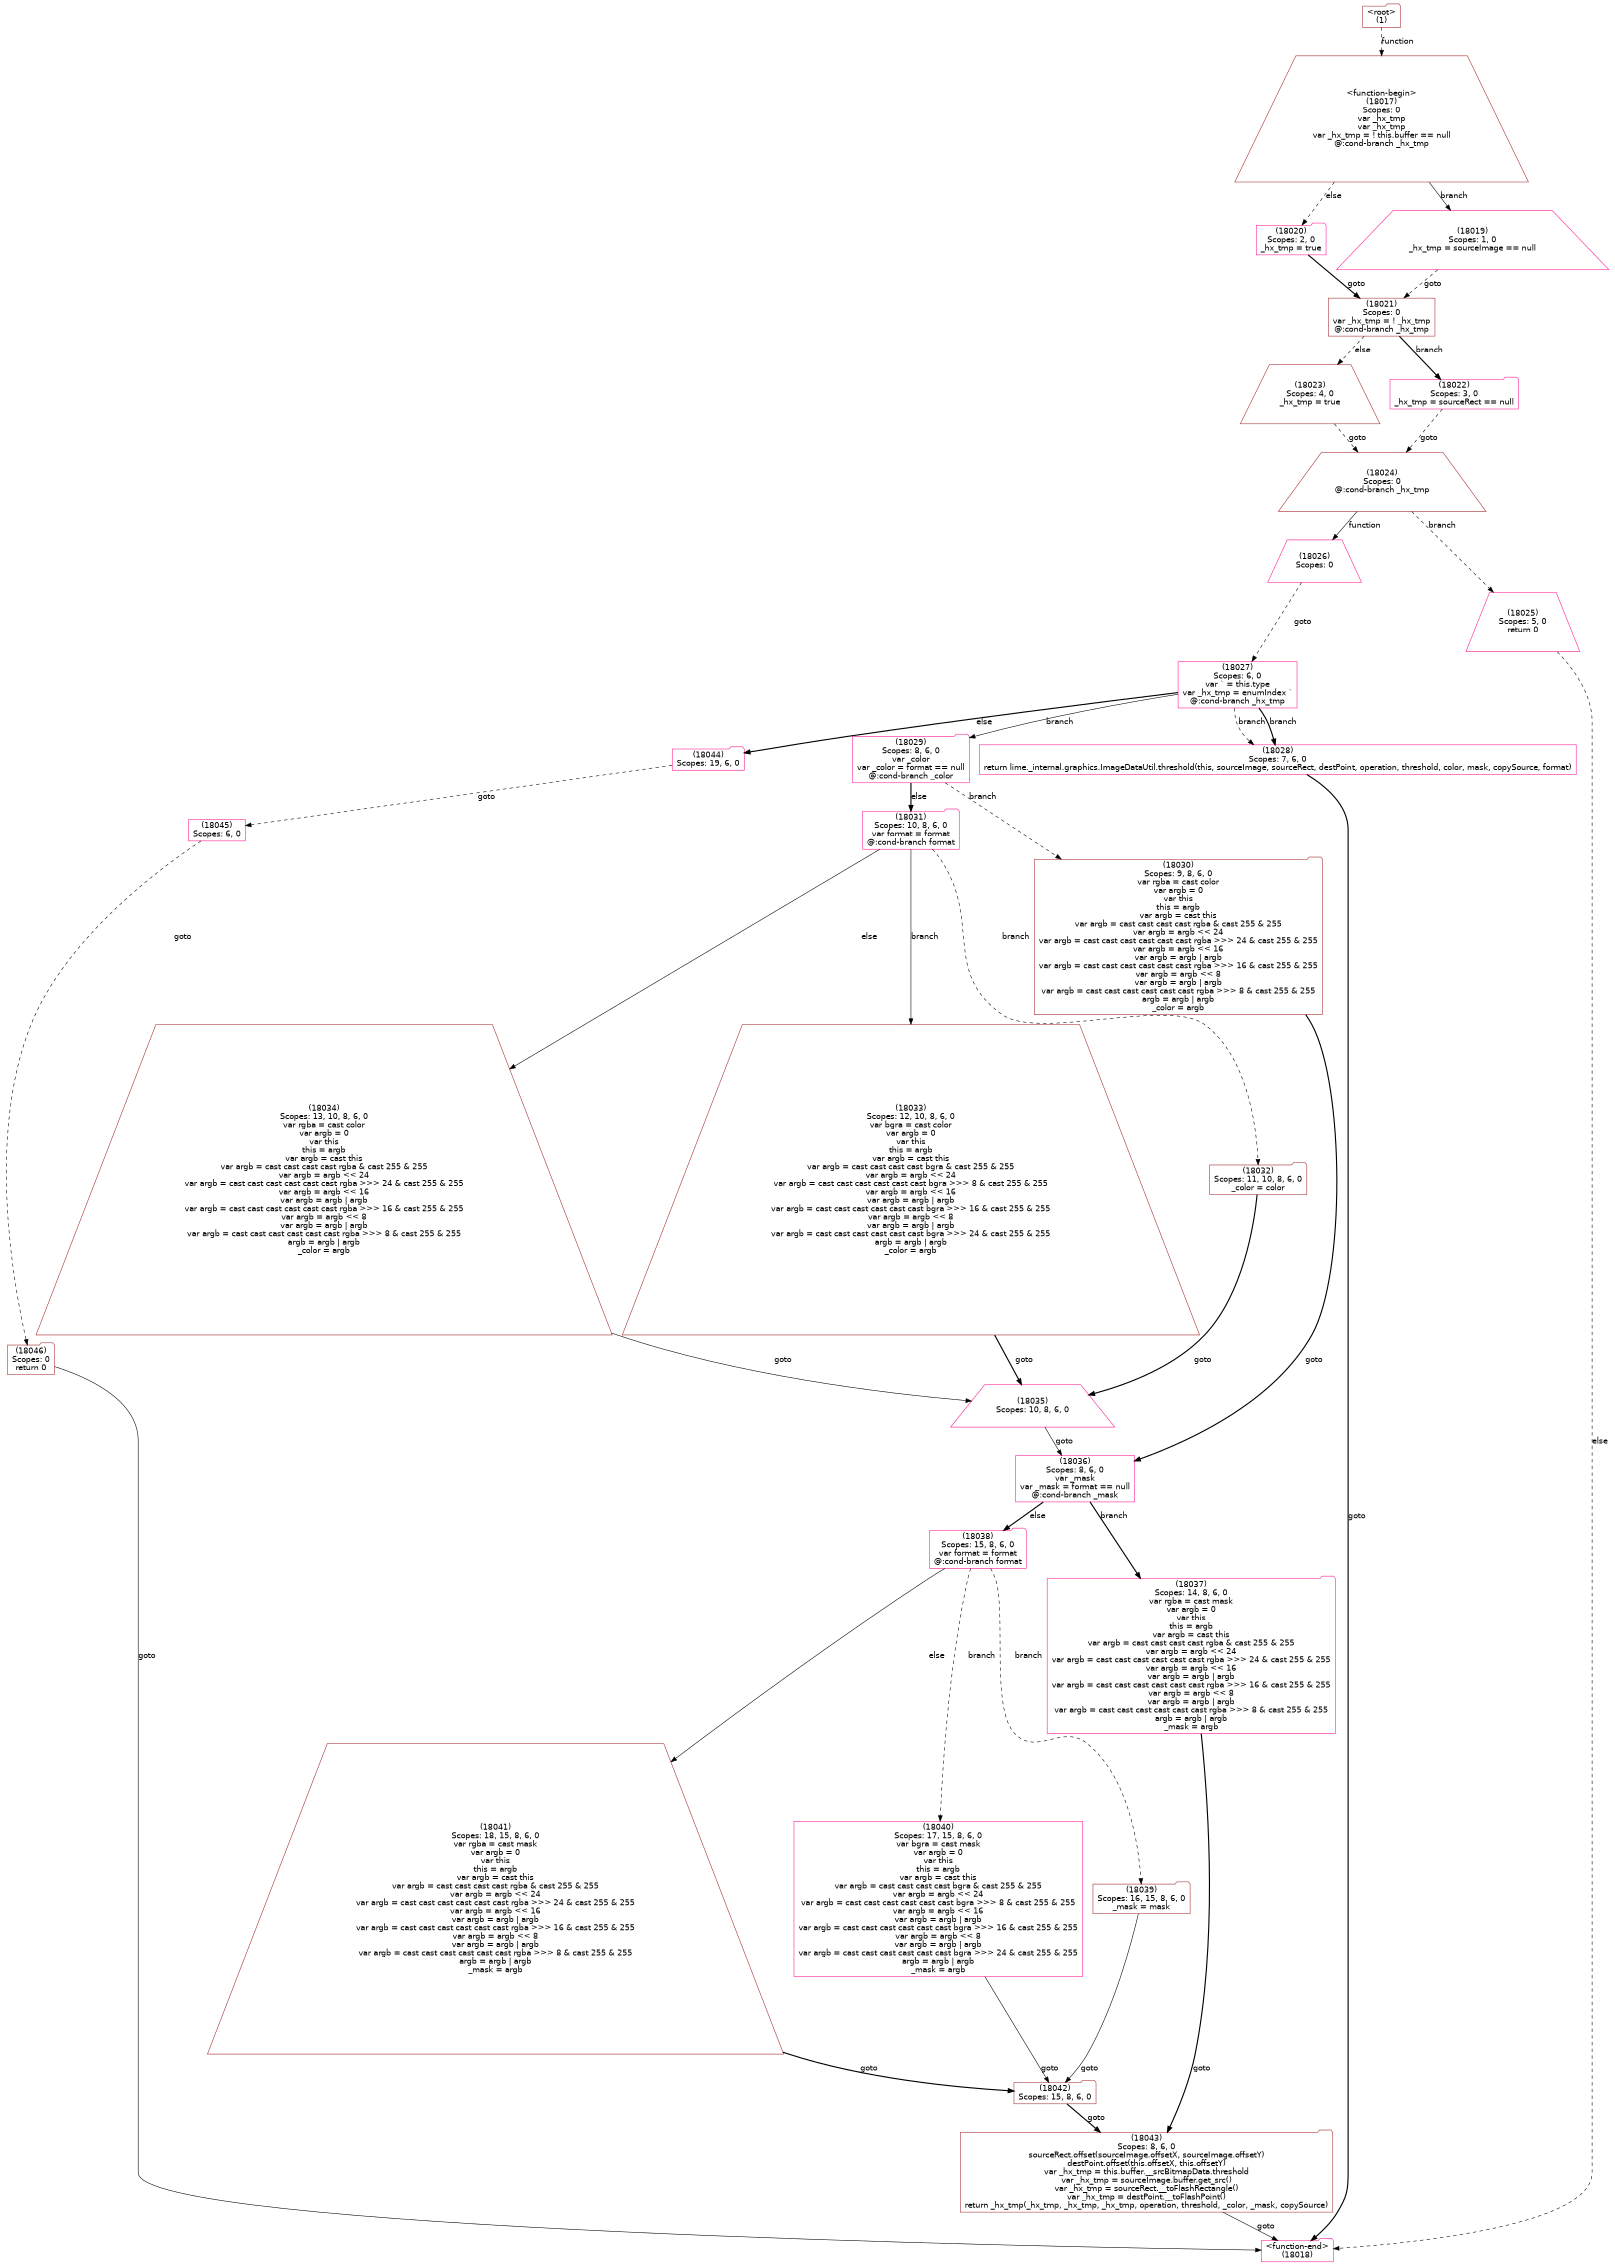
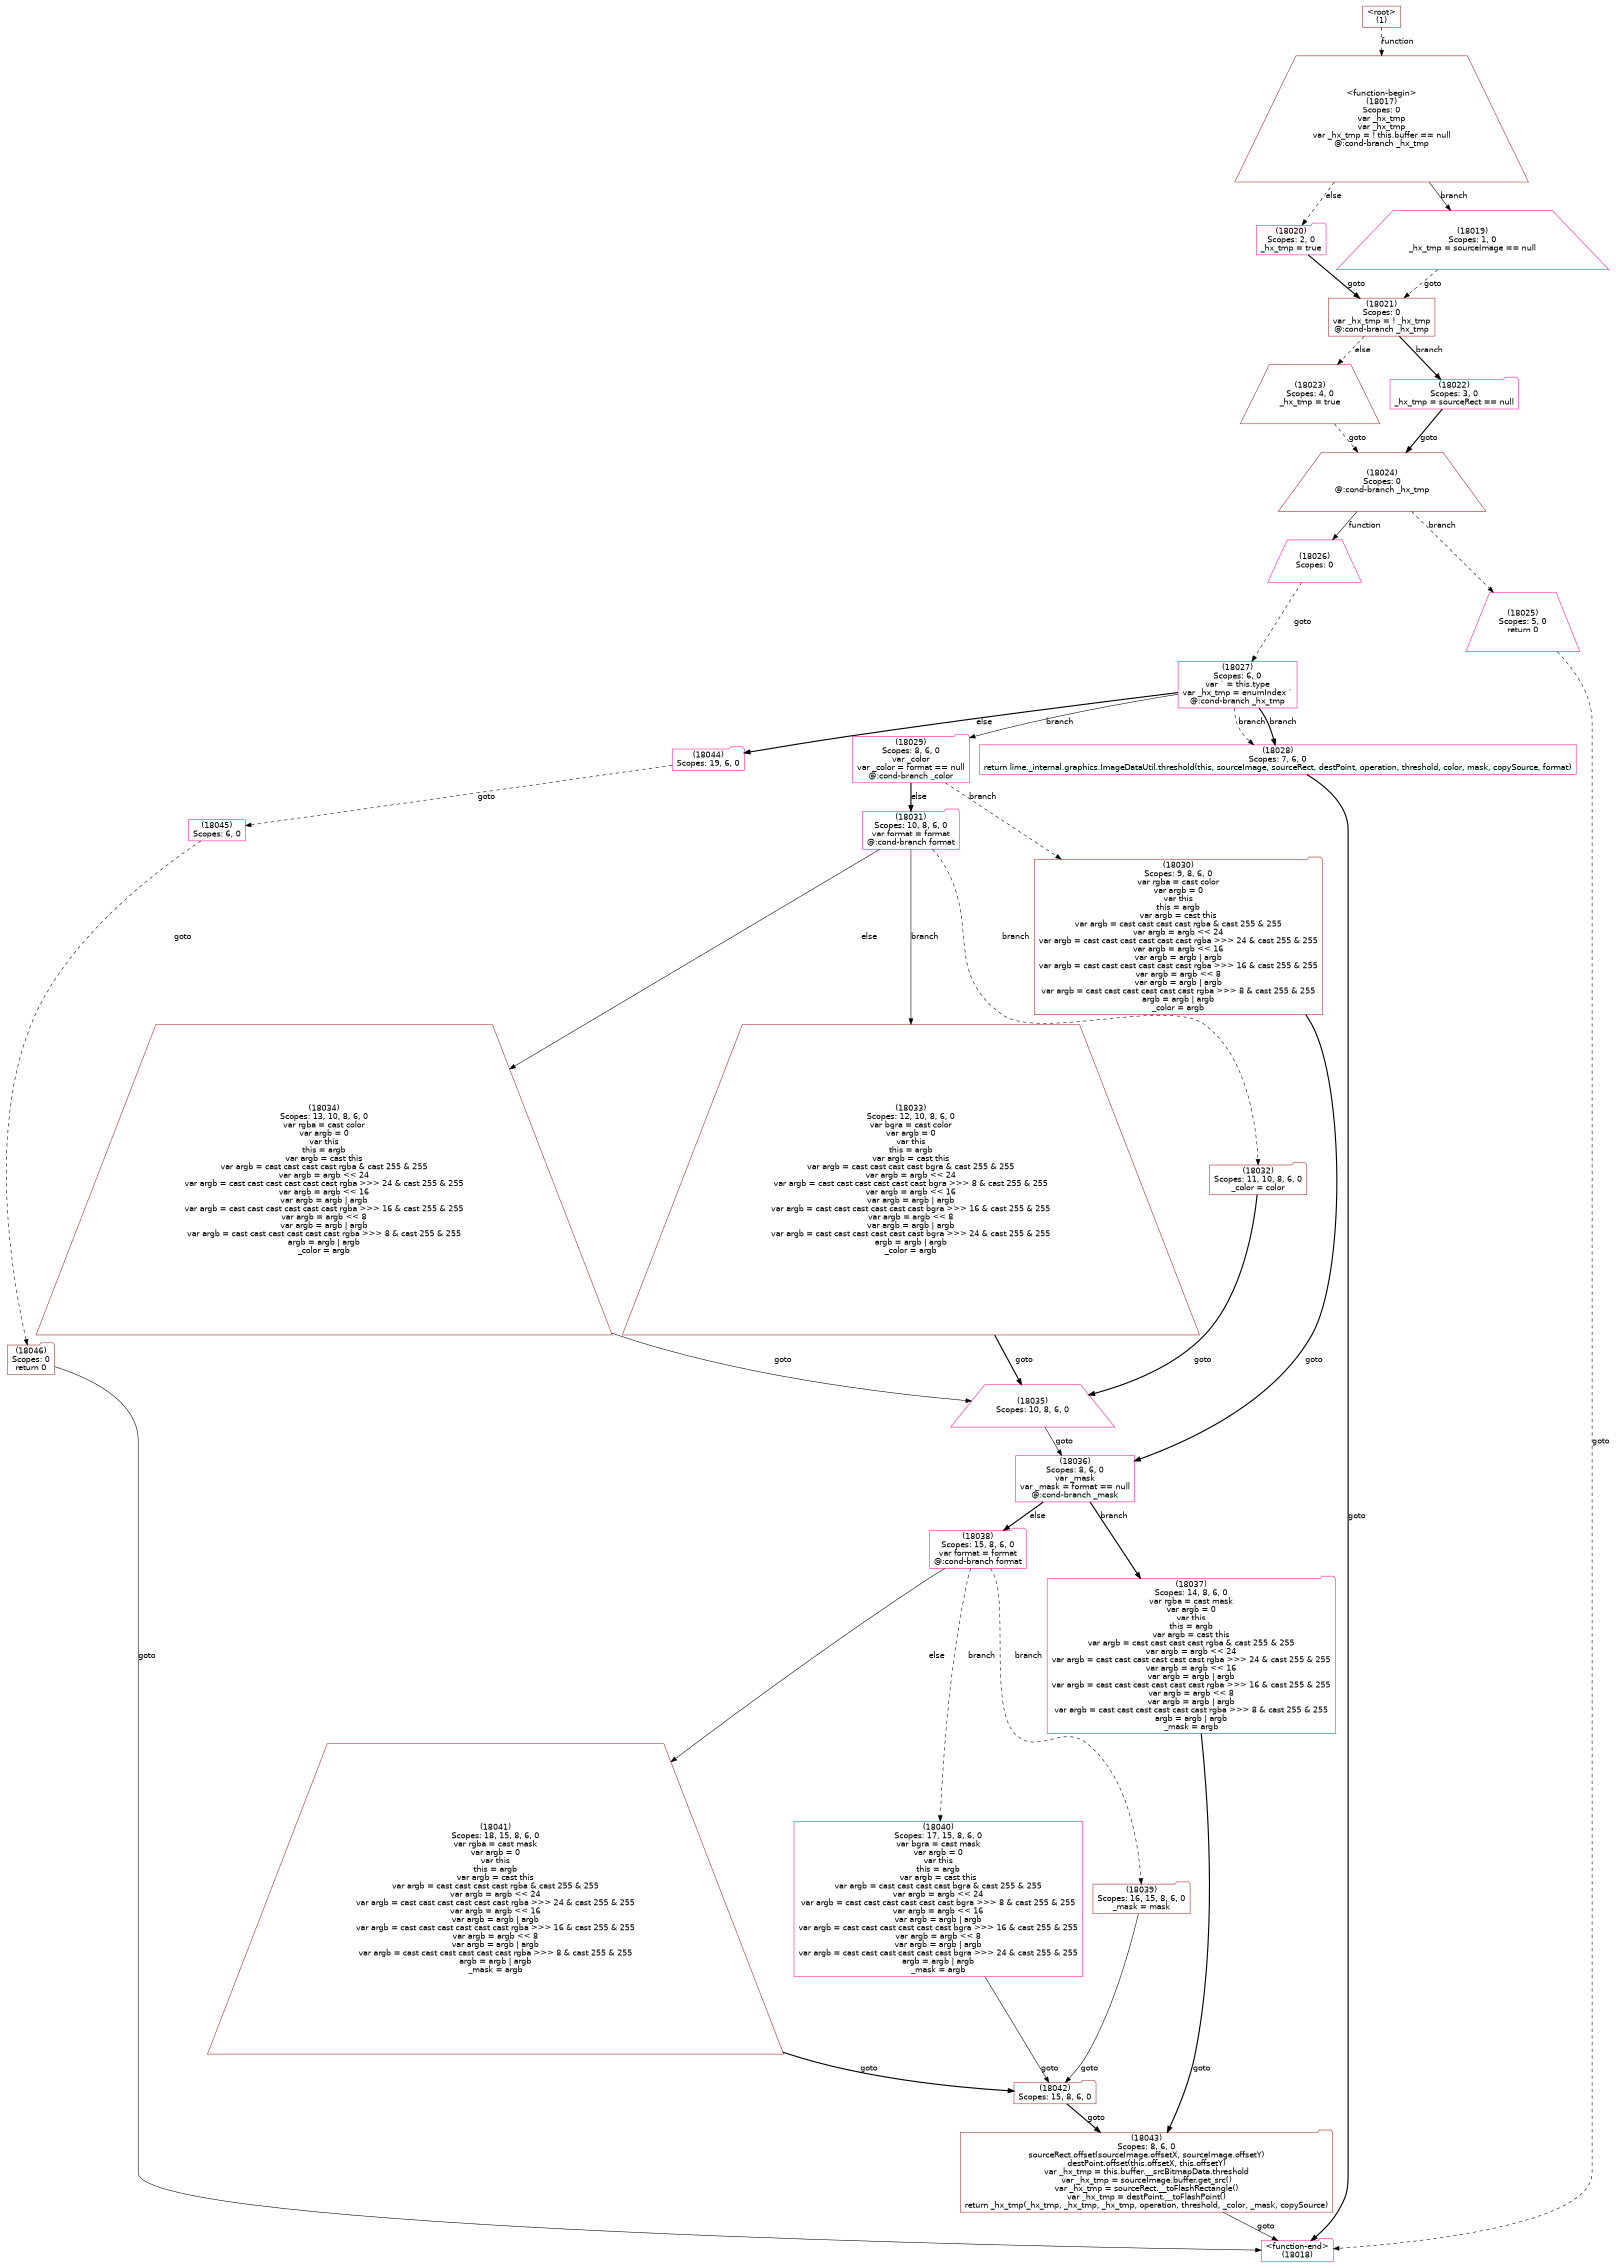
node "<root> (1)": shape folder -> box
edge "(18022) Scopes: 3, 0 _hx_tmp = sourceRect == null" -> "(18024) Scopes: 0 @:cond-branch _hx_tmp": style dashed -> bold
edge "(18025) Scopes: 5, 0 return 0" -> "<function-end> (18018)": label "else" -> "goto"
